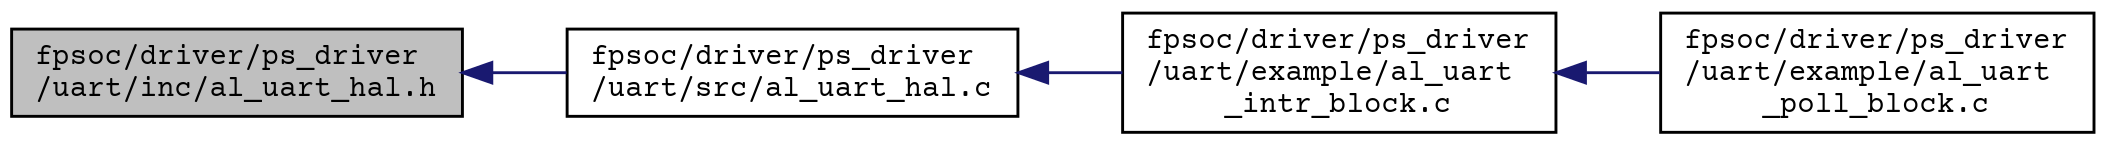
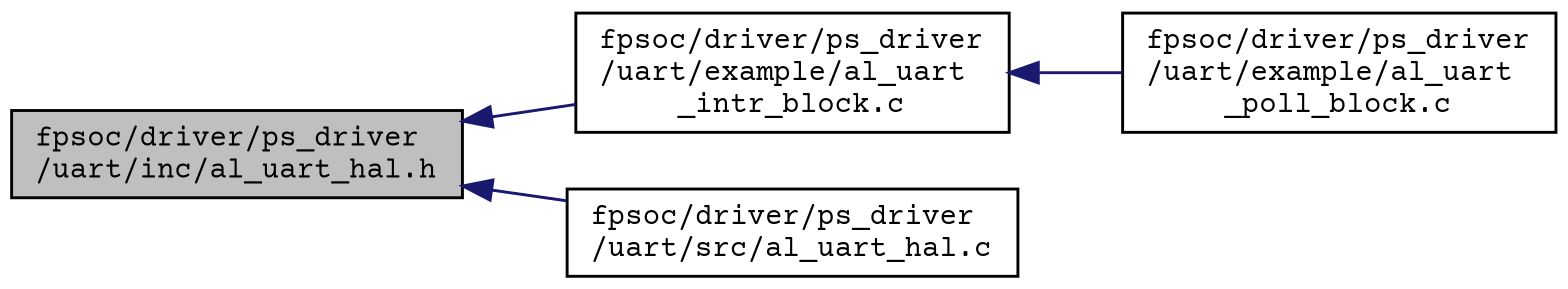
edge "fpsoc/driver/ps_driver /uart/example/al_uart _intr_block.c" -> "fpsoc/driver/ps_driver /uart/src/al_uart_hal.c": now "fpsoc/driver/ps_driver /uart/example/al_uart _intr_block.c" -> "fpsoc/driver/ps_driver /uart/inc/al_uart_hal.h"
